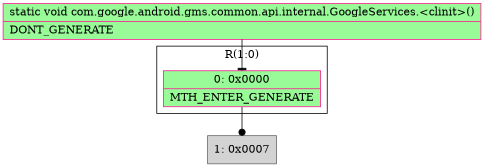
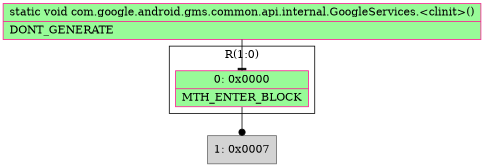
node "0: 0x0000": text "MTH_ENTER_GENERATE" -> "MTH_ENTER_BLOCK"
